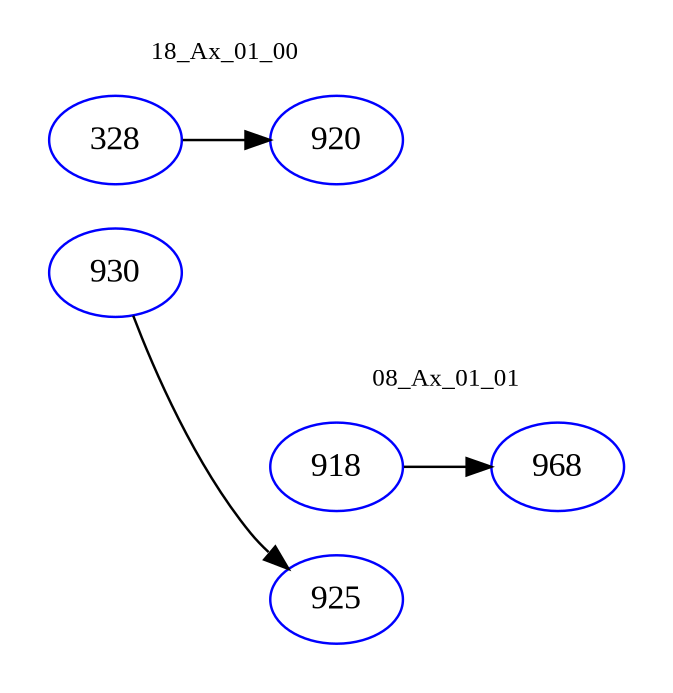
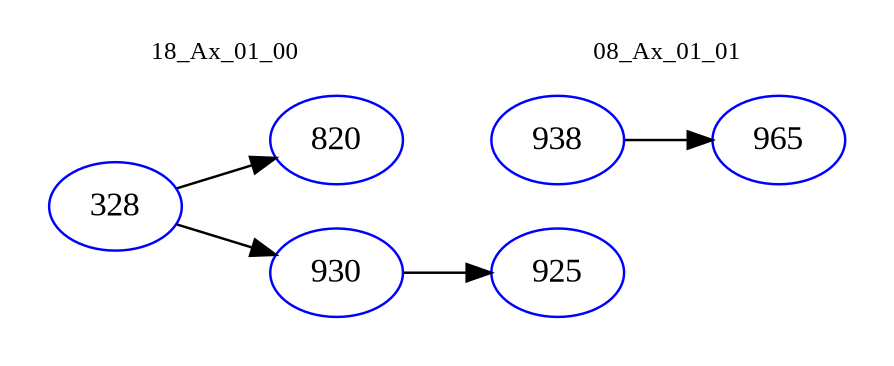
node "920": label "920" -> "820"
edge "328" -> "930": added
node "918": label "918" -> "938"
node "968": label "968" -> "965"
